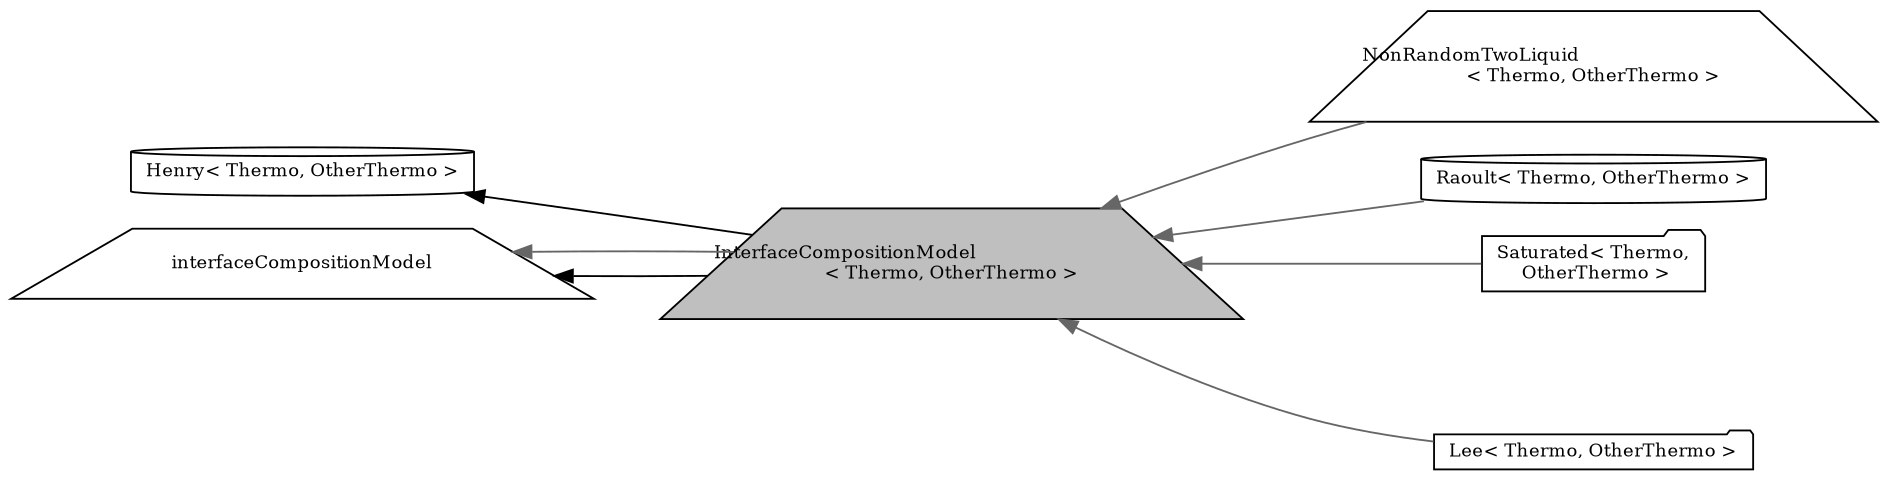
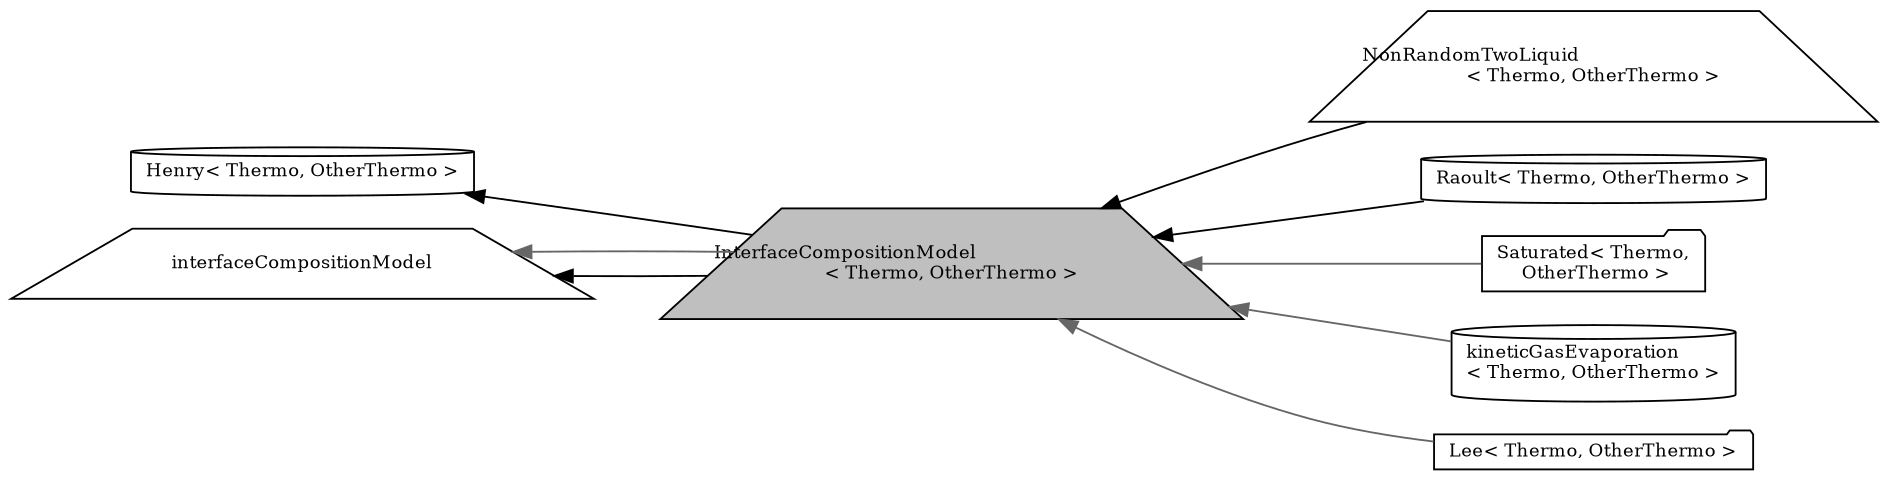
edge "NonRandomTwoLiquid < Thermo, OtherThermo >" -> "InterfaceCompositionModel < Thermo, OtherThermo >": color gray40 -> black
edge "Raoult< Thermo, OtherThermo >" -> "InterfaceCompositionModel < Thermo, OtherThermo >": color gray40 -> black
node "kineticGasEvaporation < Thermo, OtherThermo >": added
